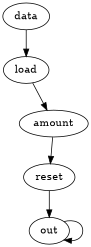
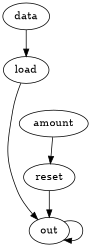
edge "load" -> "amount": now "load" -> "out"
